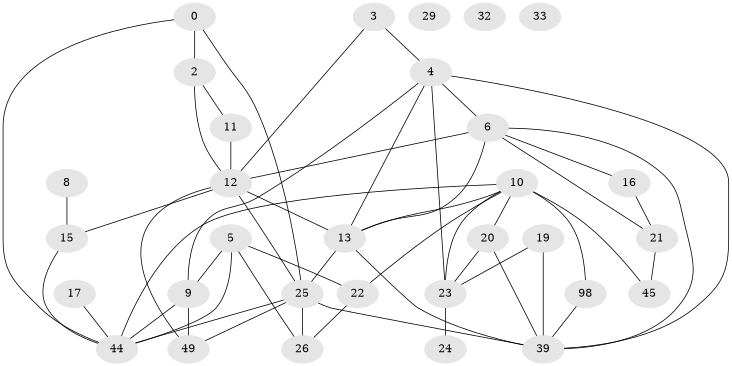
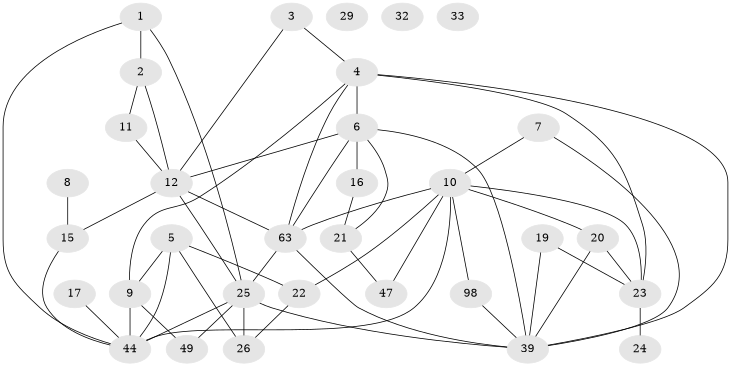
node "0": label "0" -> "1"
node "7": added
node "13": label "13" -> "63"
edge "12" -- "49": removed
node "45": label "45" -> "47"
